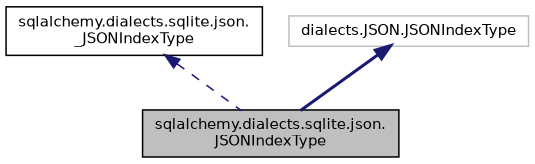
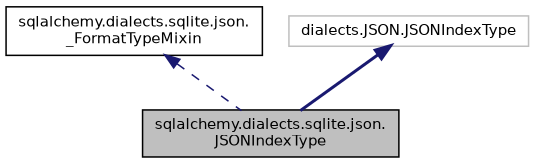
node "sqlalchemy.dialects.sqlite.json. _JSONIndexType": label "sqlalchemy.dialects.sqlite.json. _JSONIndexType" -> "sqlalchemy.dialects.sqlite.json. _FormatTypeMixin"
